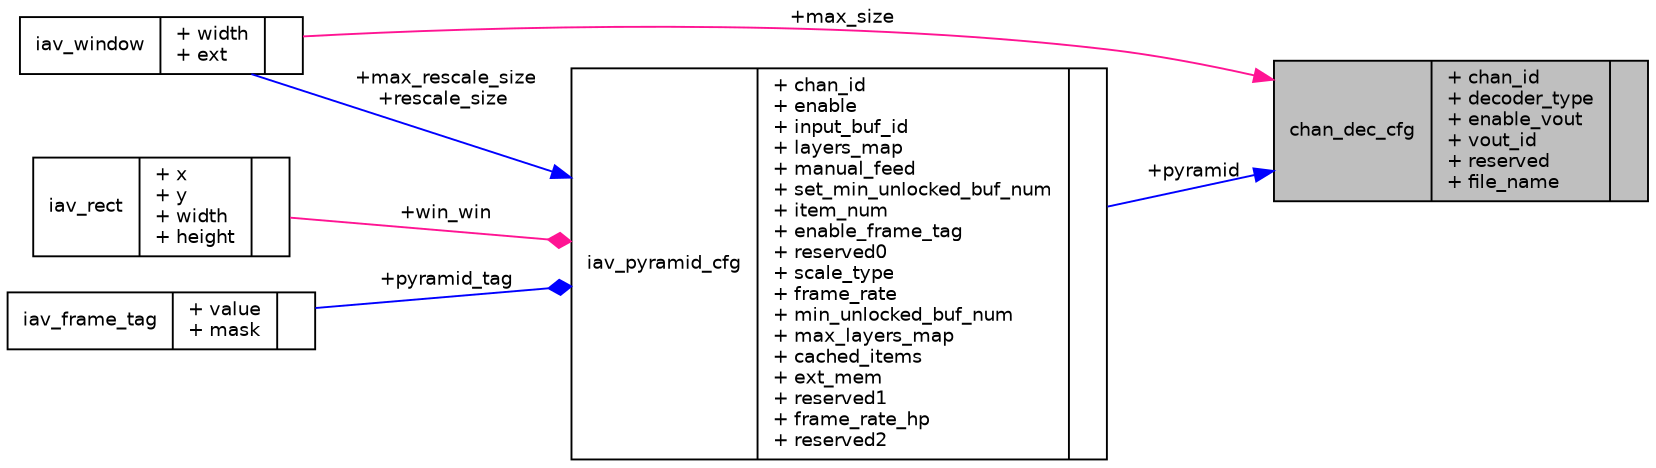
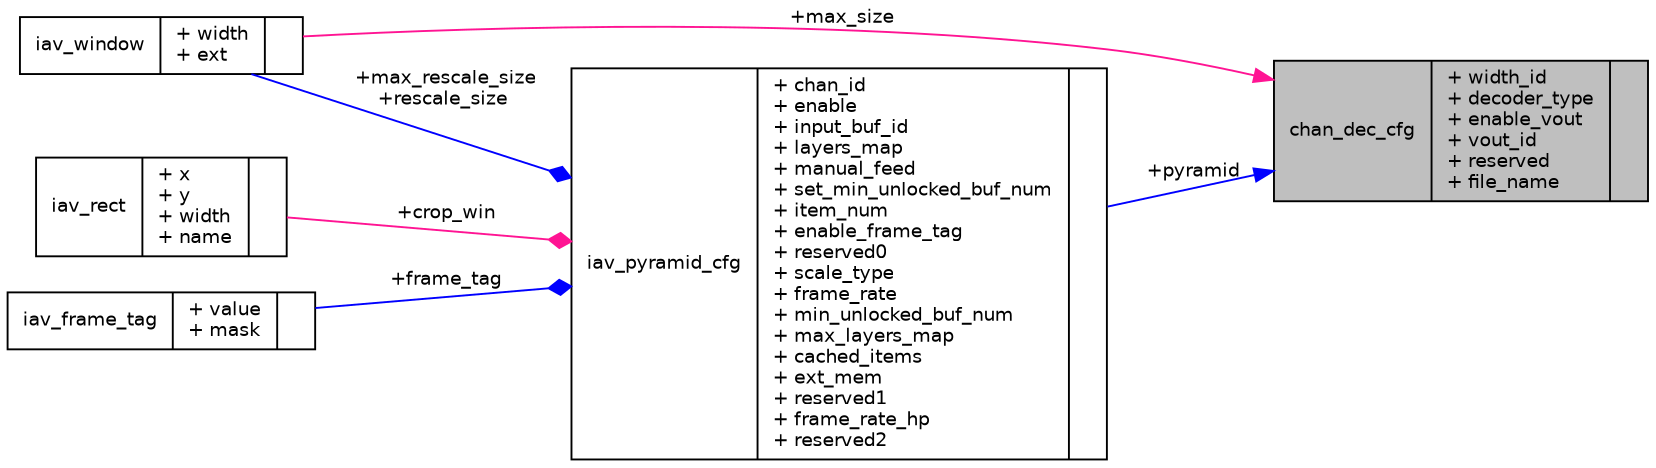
node "chan_dec_cfg": text "+ chan_id" -> "+ width_id"
edge "iav_window" -> "iav_pyramid_cfg": arrowhead normal -> diamond
edge "iav_rect" -> "iav_pyramid_cfg": label " +win_win" -> " +crop_win"
node "iav_rect": text "+ height" -> "+ name"
edge "iav_frame_tag" -> "iav_pyramid_cfg": label " +pyramid_tag" -> " +frame_tag"
